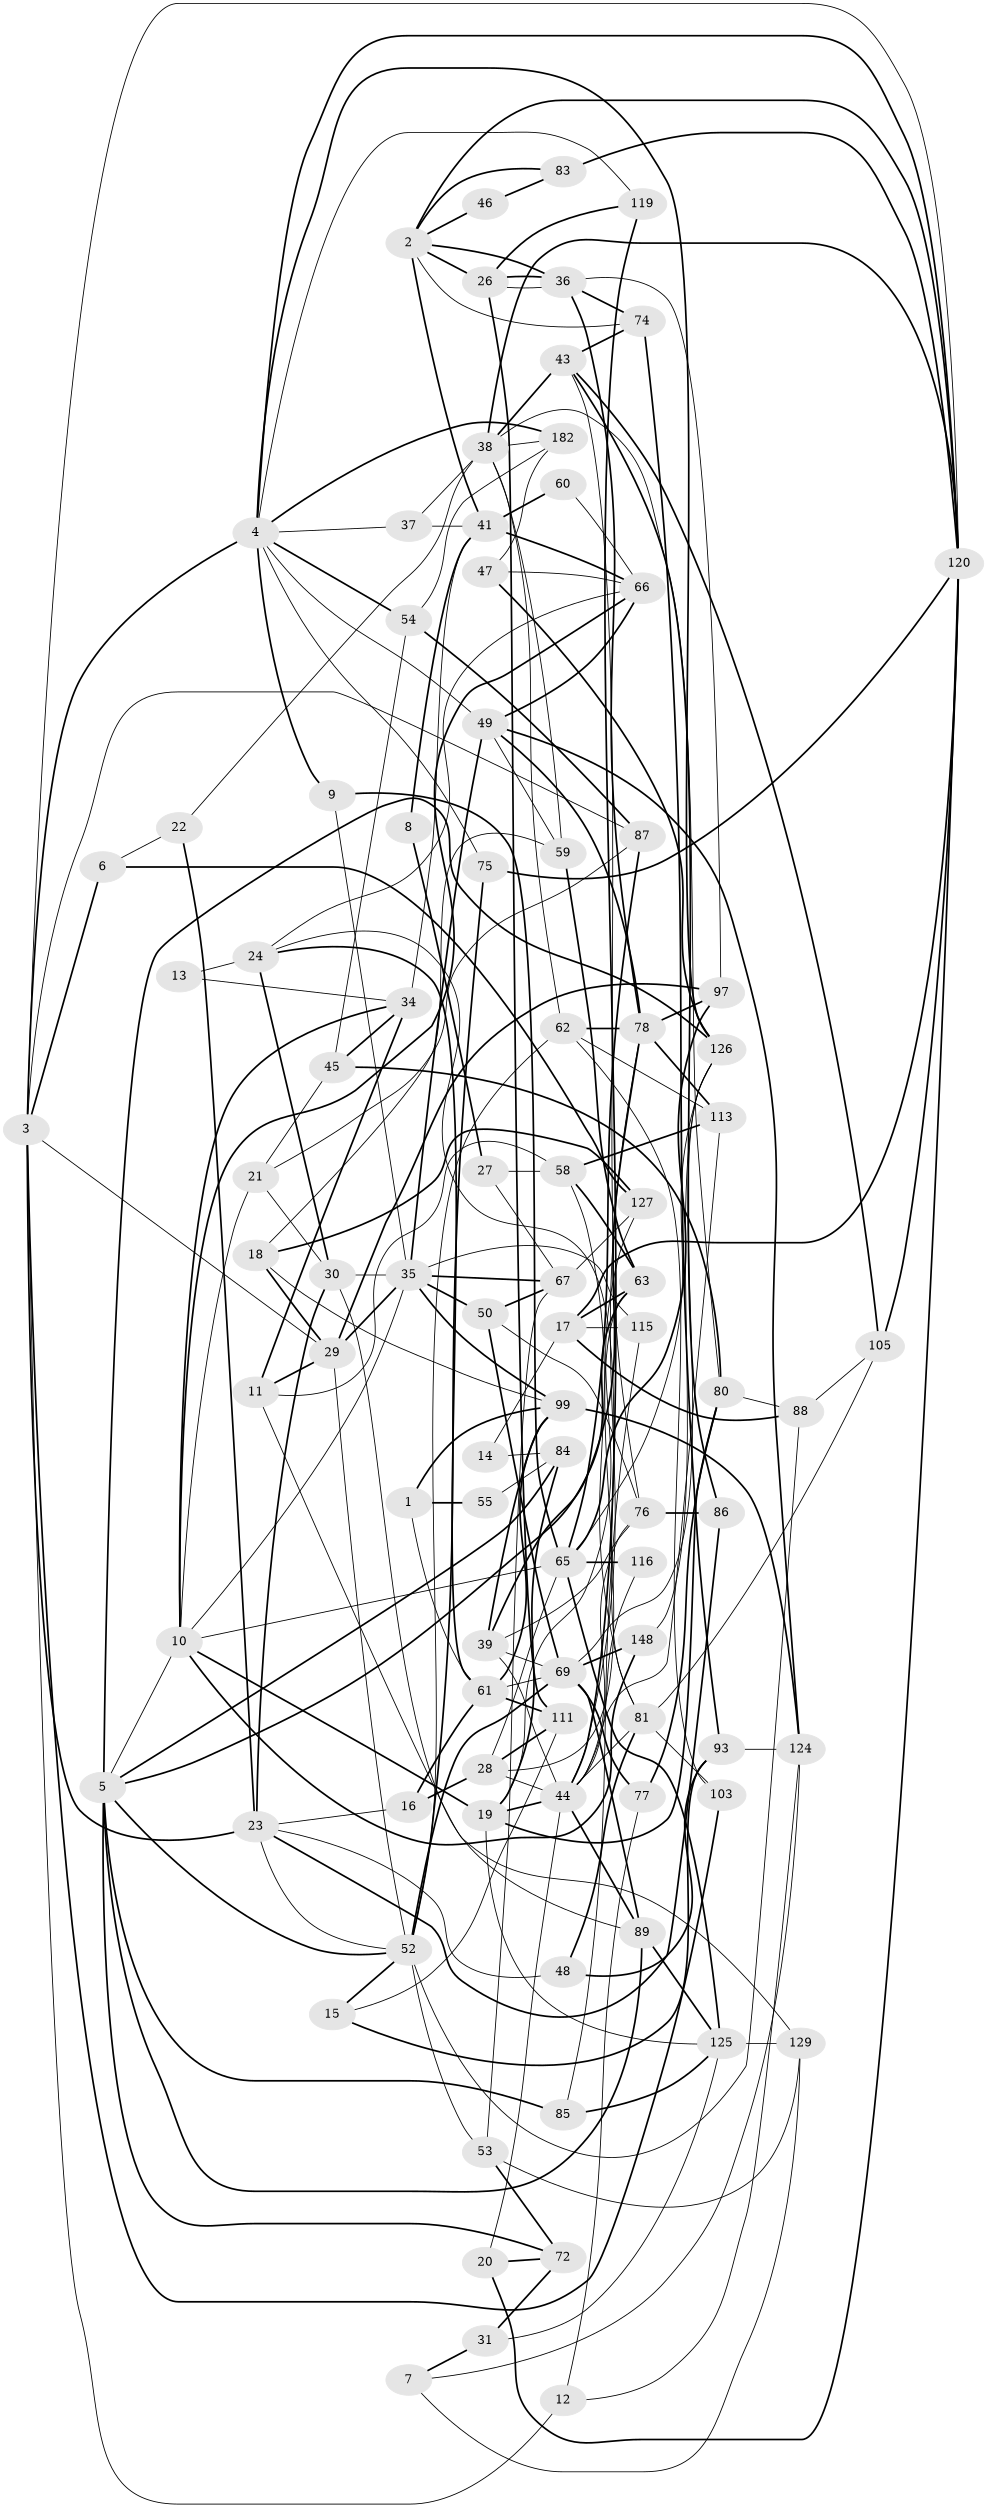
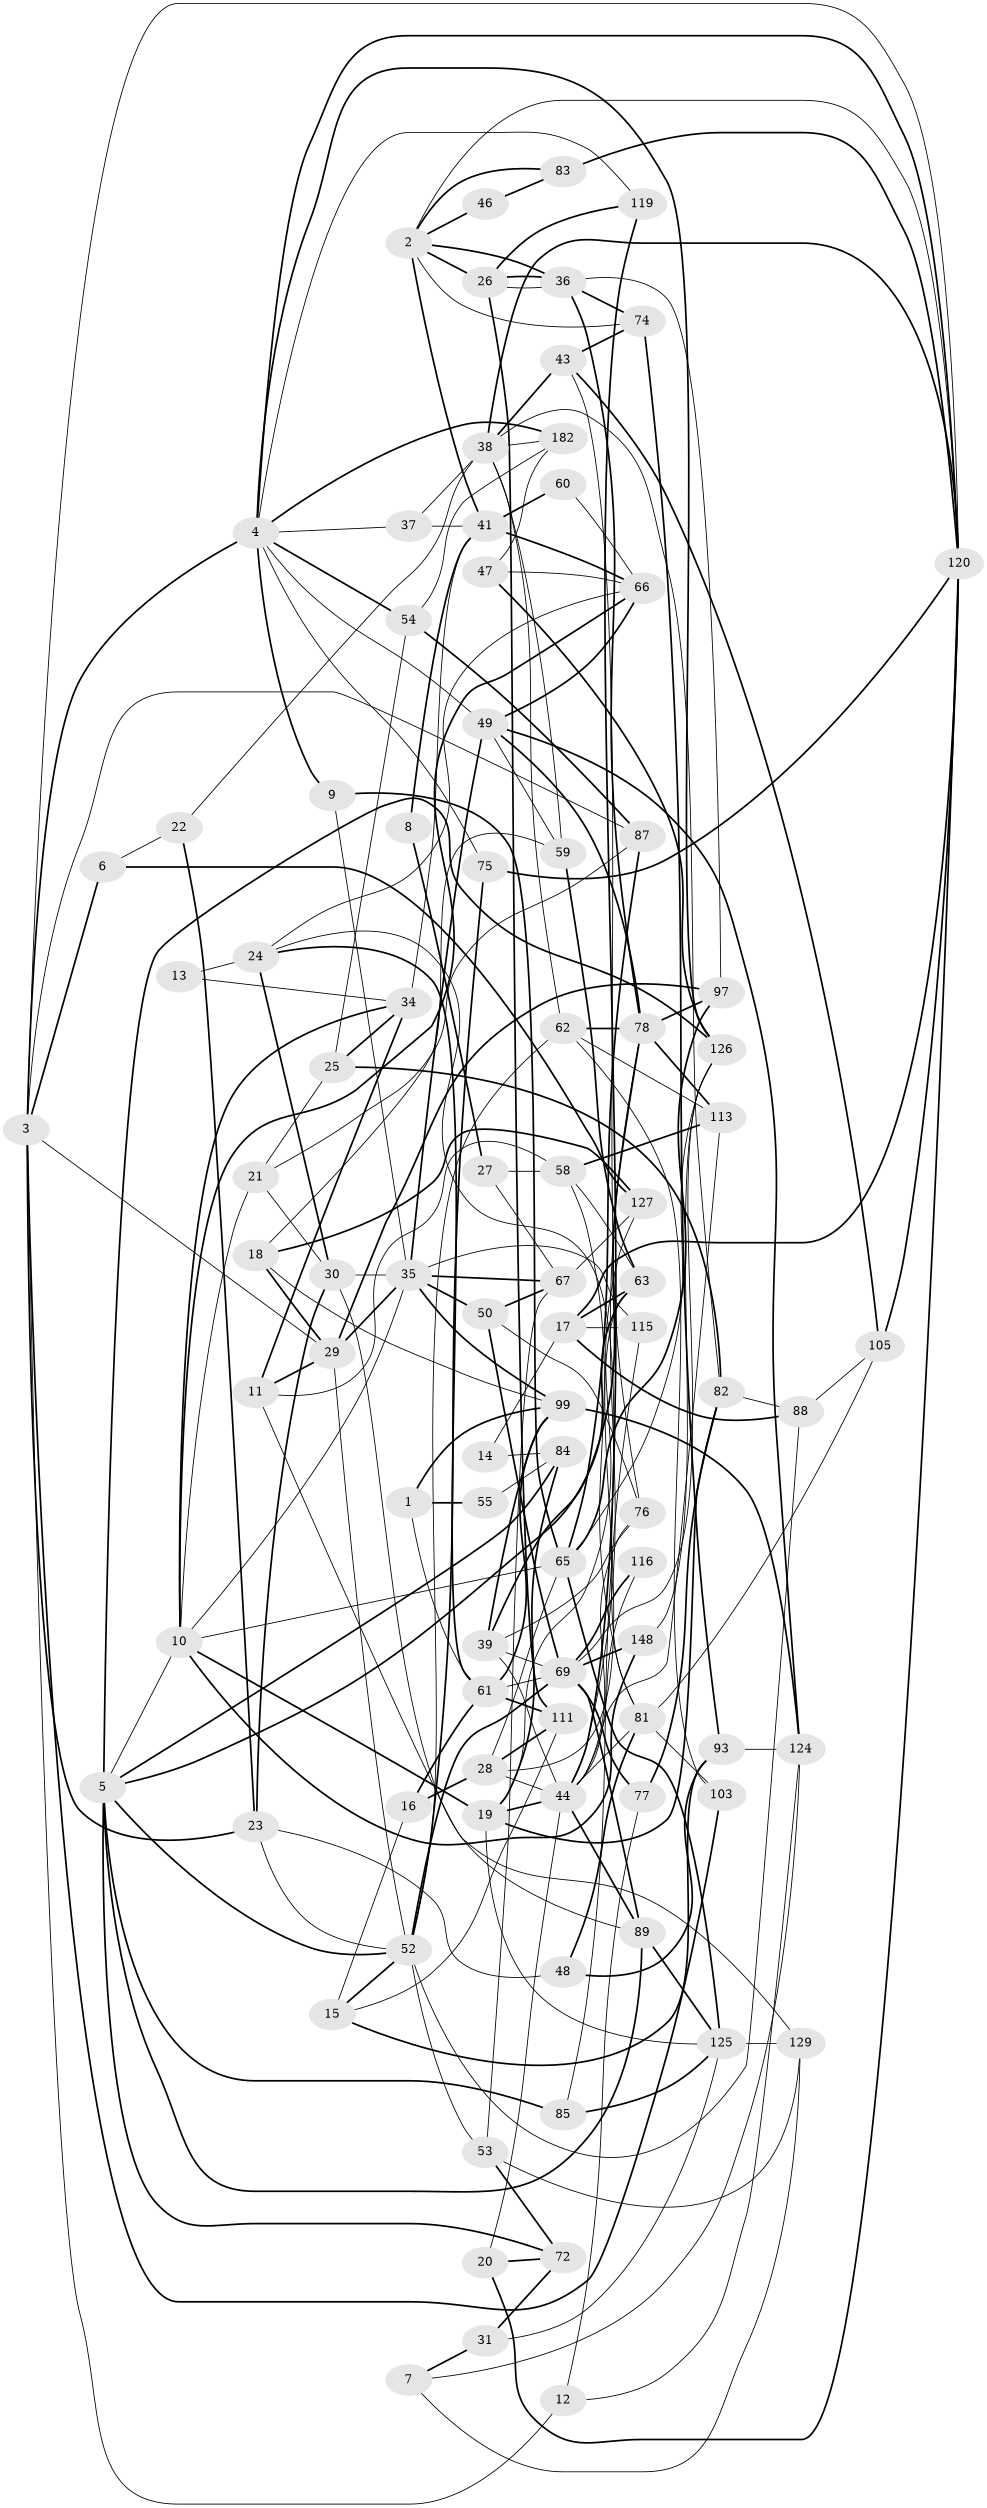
edge "2" -- "120": style bold -> solid
node "45": label "45" -> "25"
edge "58" -- "63": style bold -> solid
node "80": label "80" -> "82"
node "86": removed
edge "65" -- "116": now "69" -- "116"
edge "16" -- "23": now "16" -- "15"
